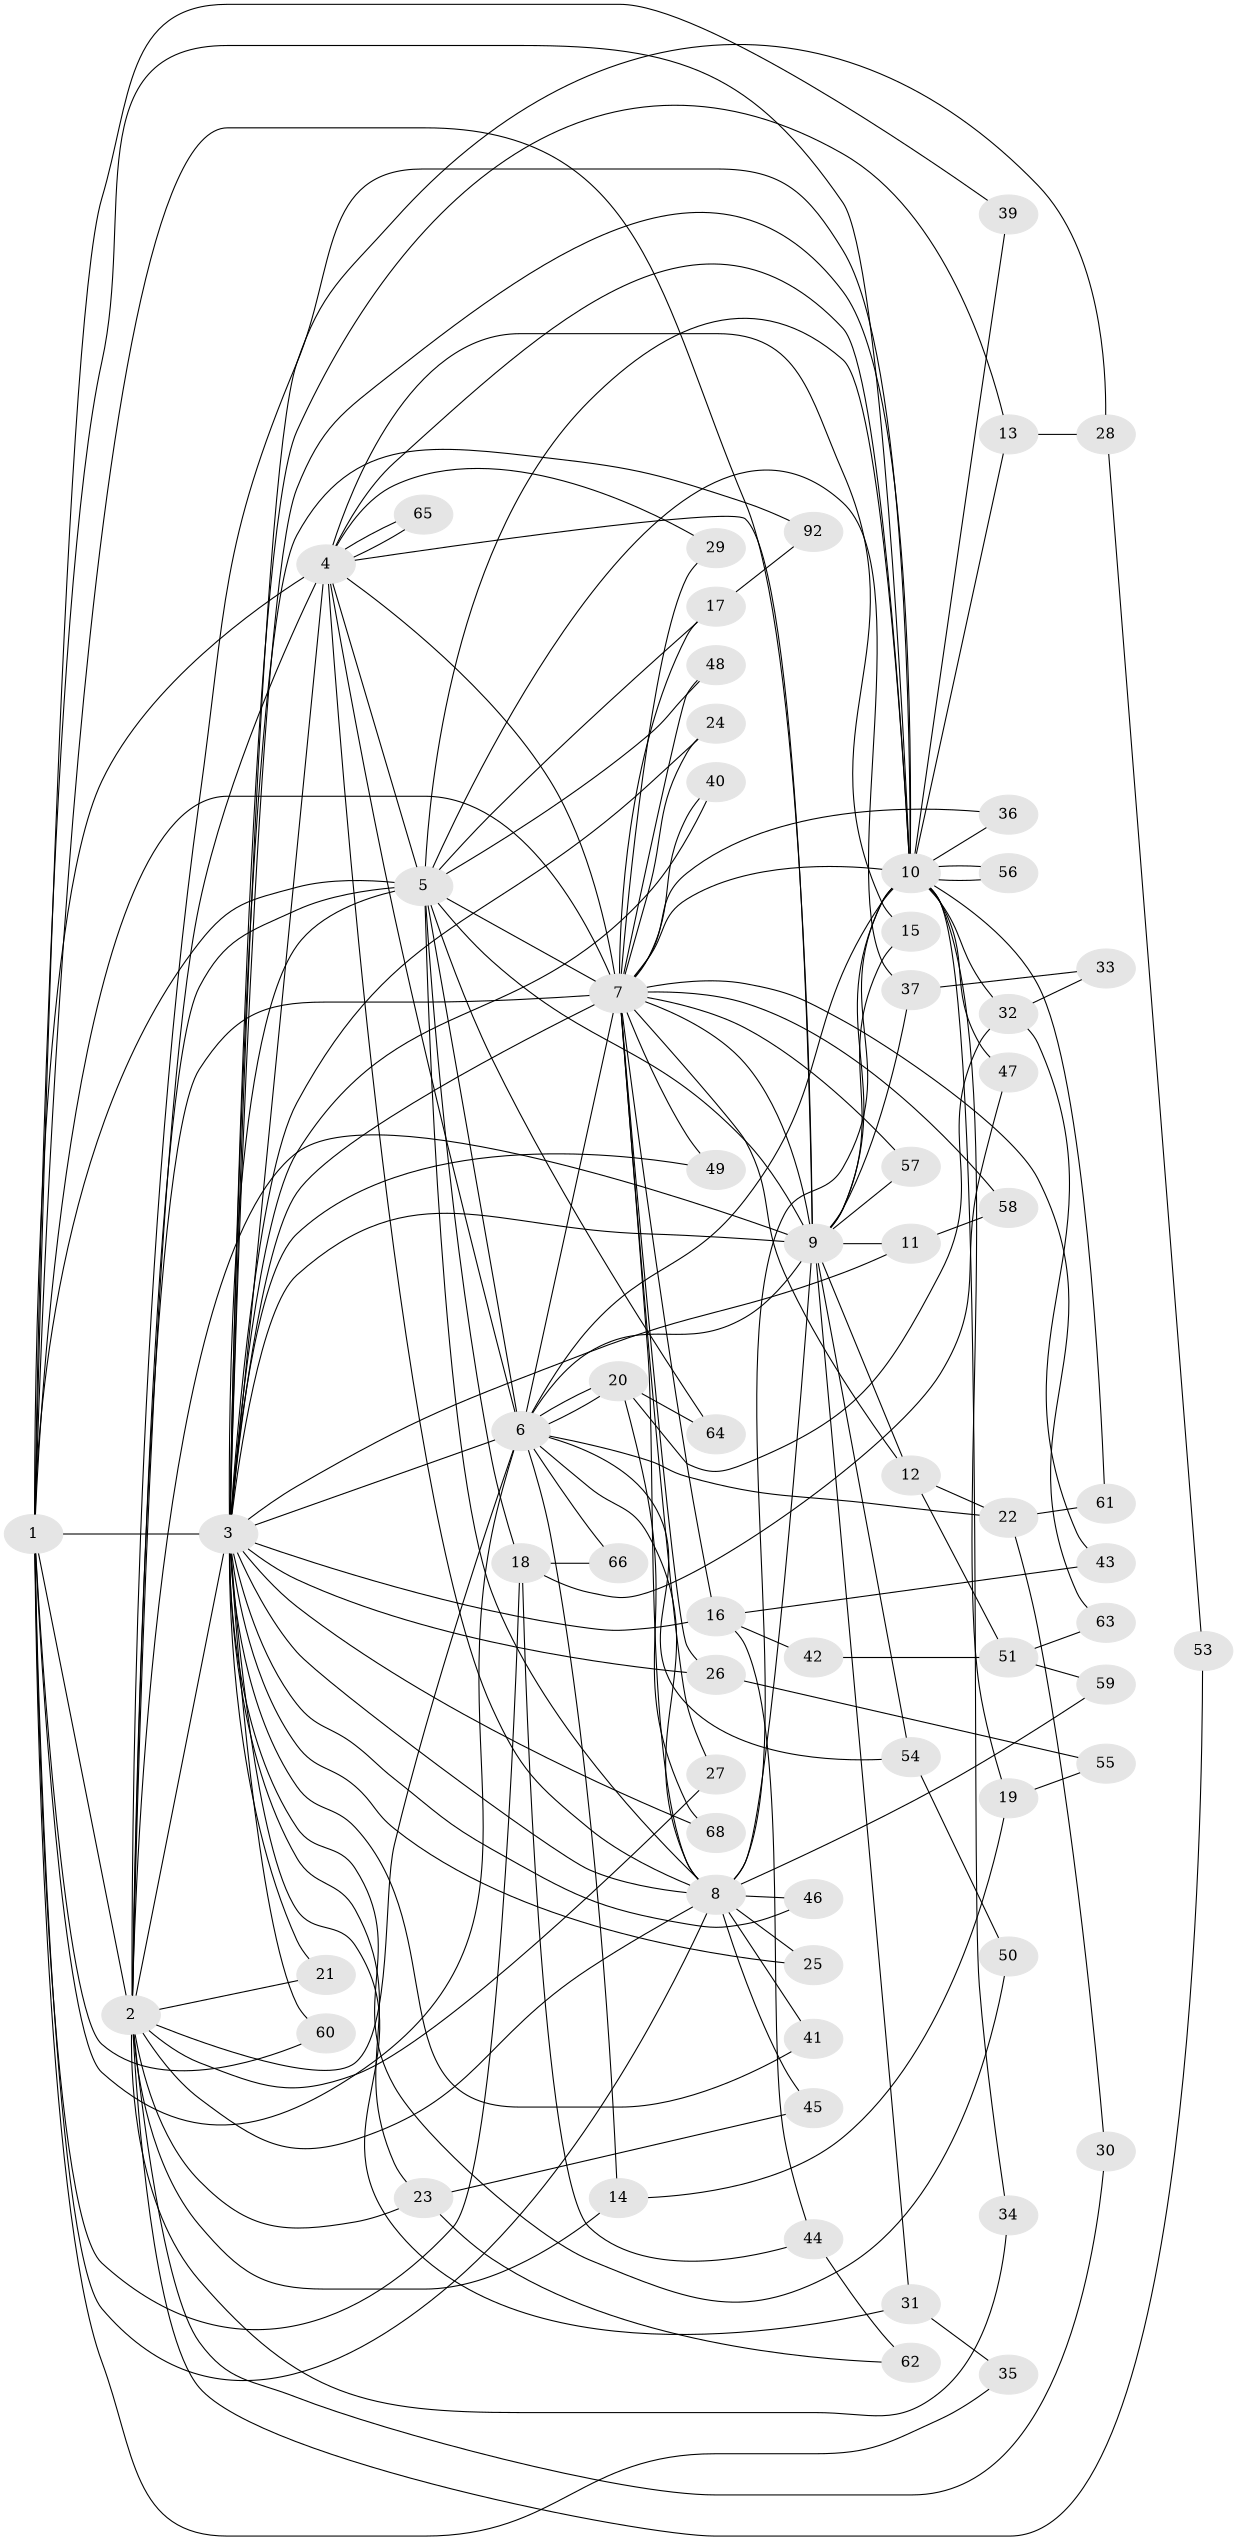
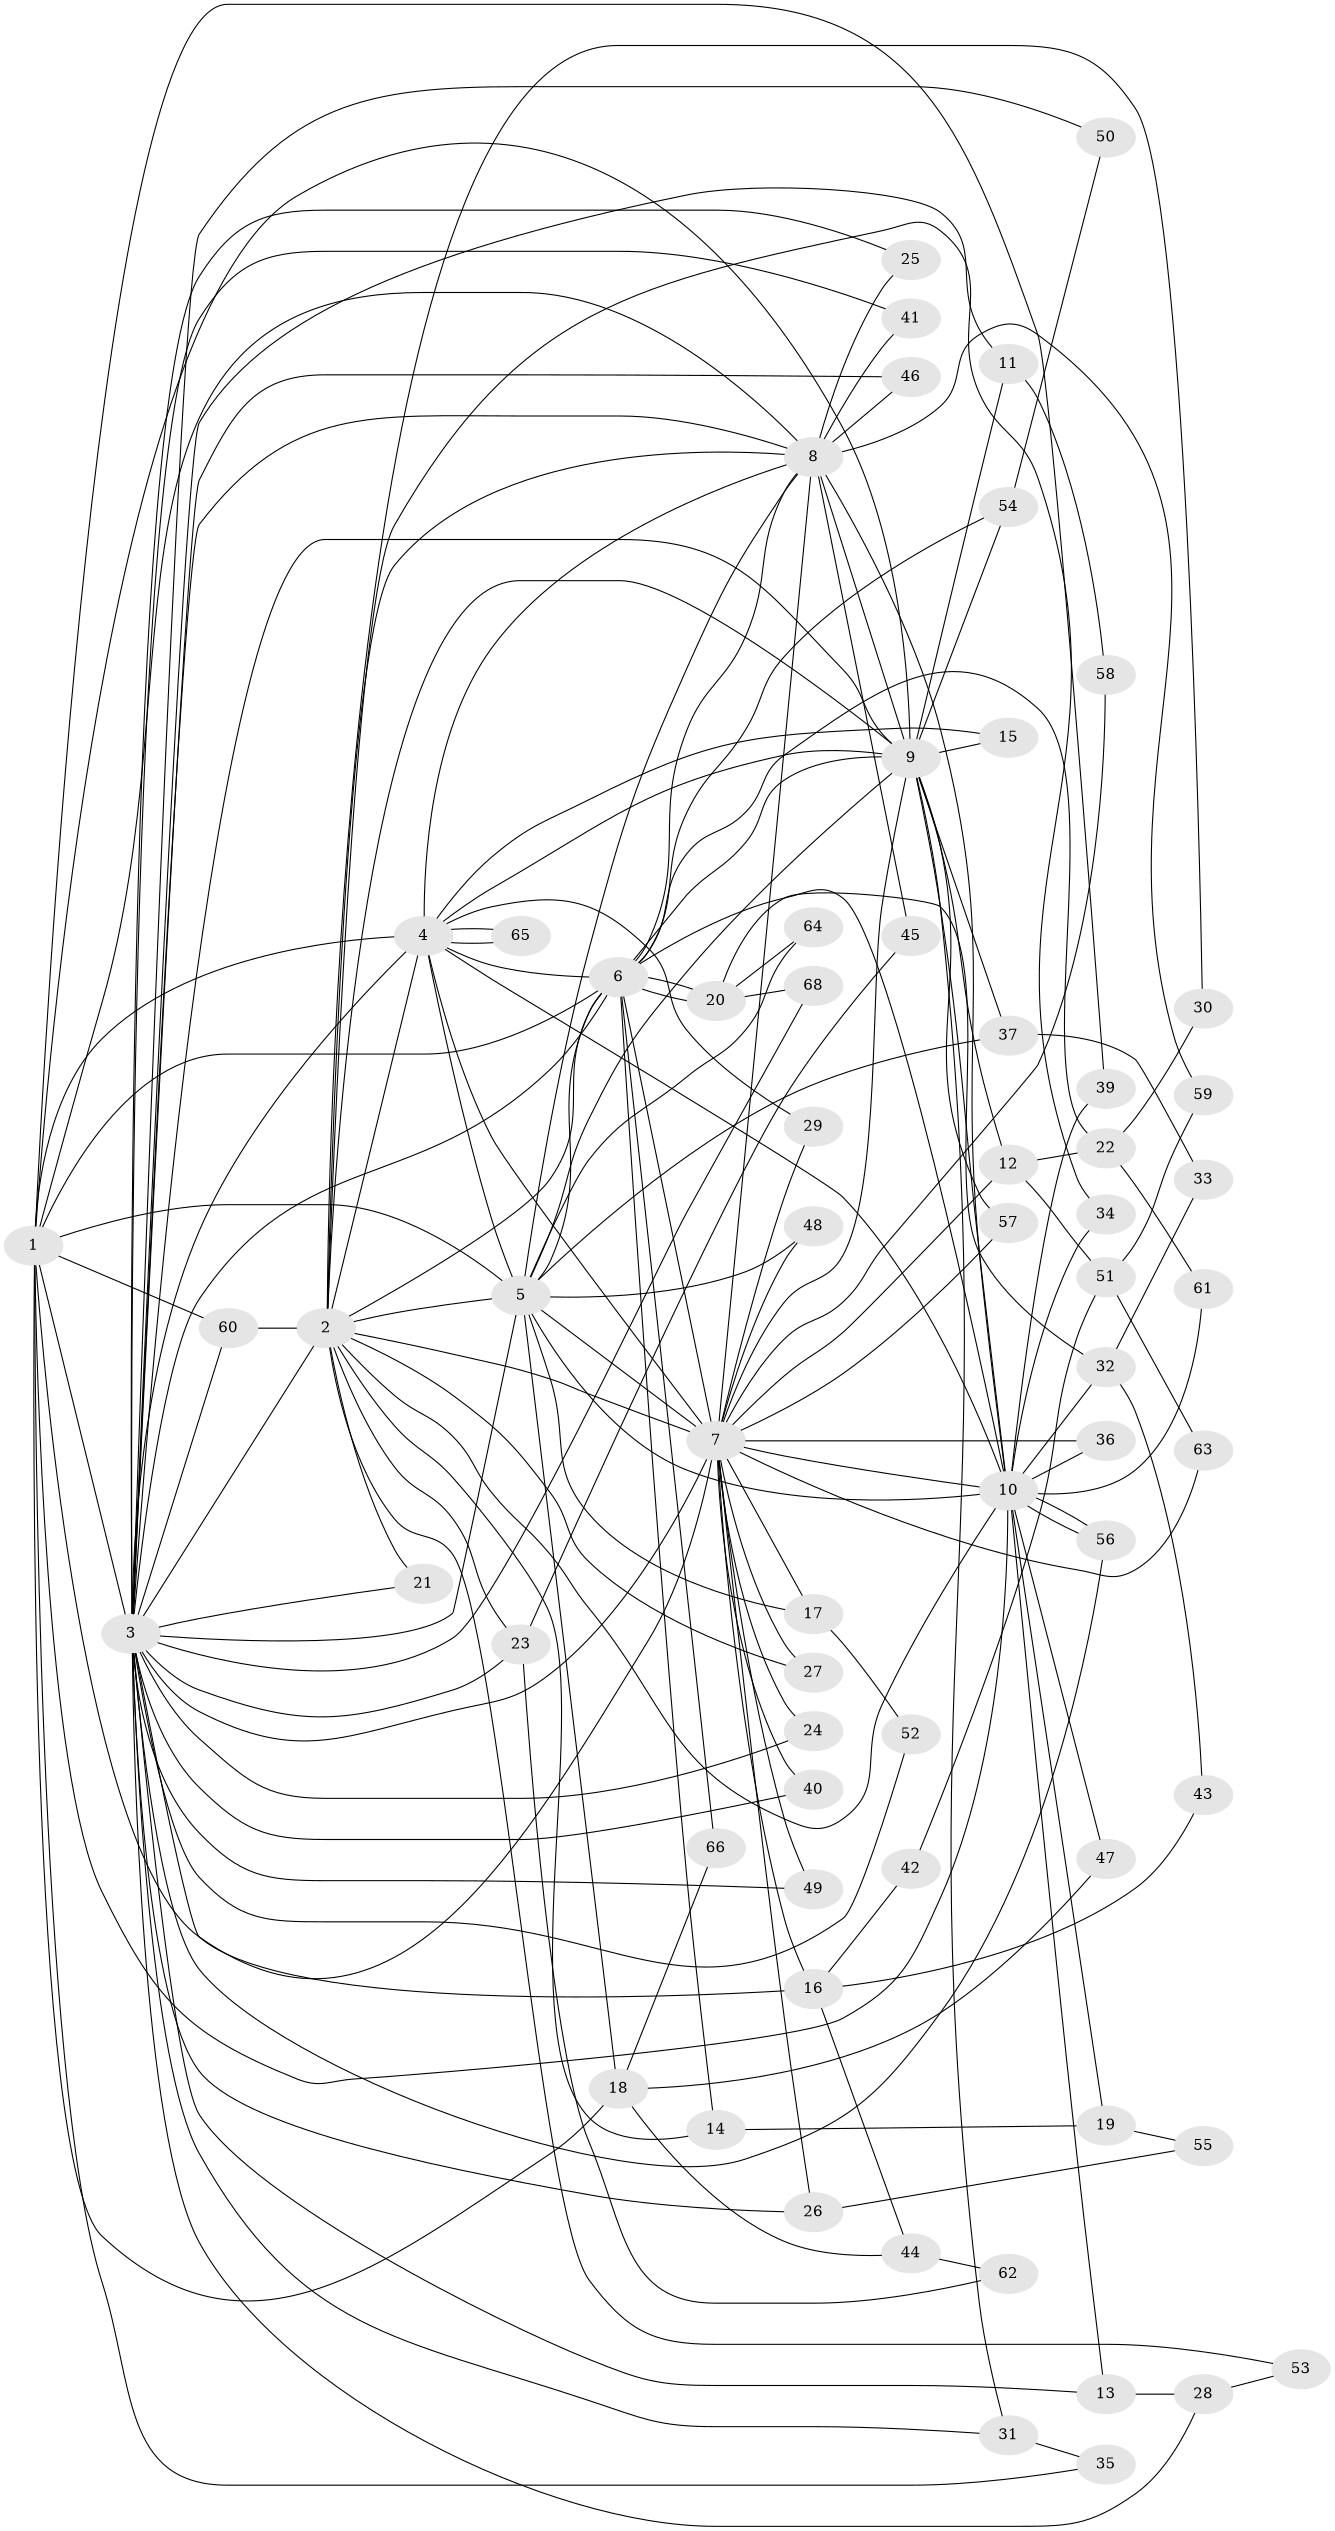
edge "10" -- "3": now "56" -- "3"
node "92": label "92" -> "52"
edge "1" -- "2": now "60" -- "2"
